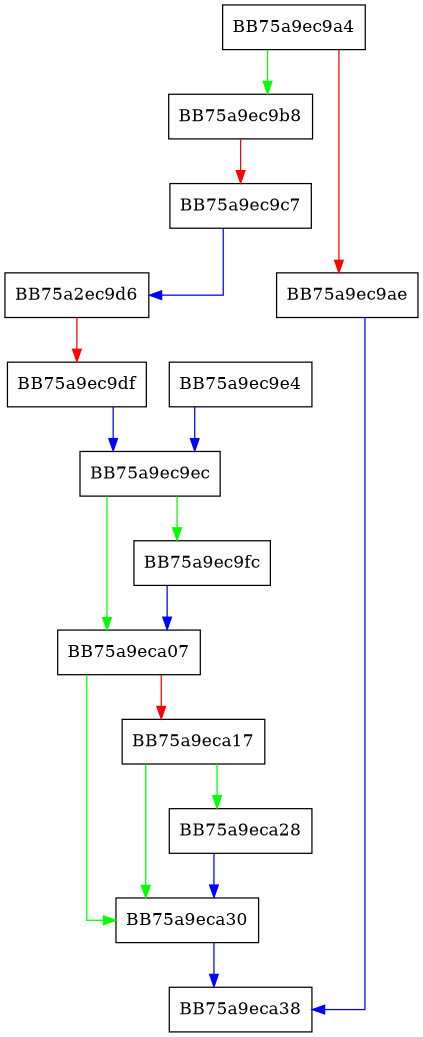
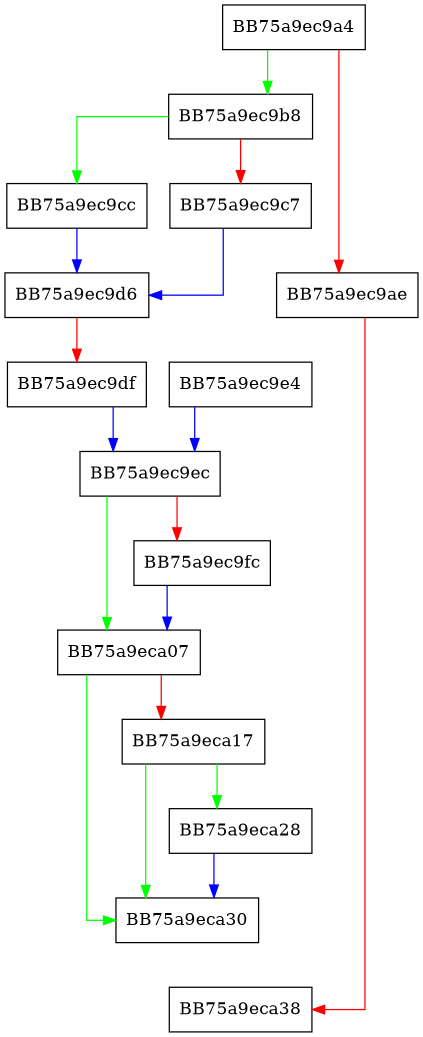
node "BB75a9ec9cc": added
node "BB75a2ec9d6": label "BB75a2ec9d6" -> "BB75a9ec9d6"
edge "BB75a9ec9ec" -> "BB75a9ec9fc": color green -> red
edge "BB75a9ec9ae" -> "BB75a9eca38": color blue -> red
edge "BB75a9eca30" -> "BB75a9eca38": removed
